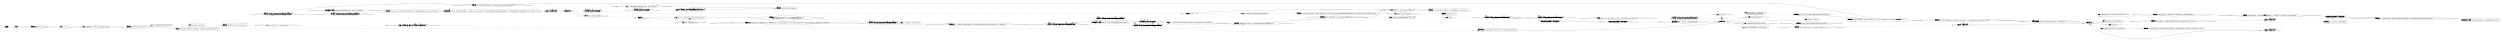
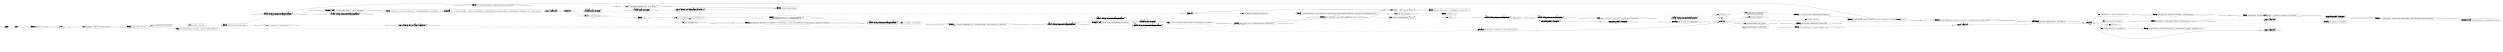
node "Accept 加入他们": label "Accept 加入他们" -> "Accept hub"
